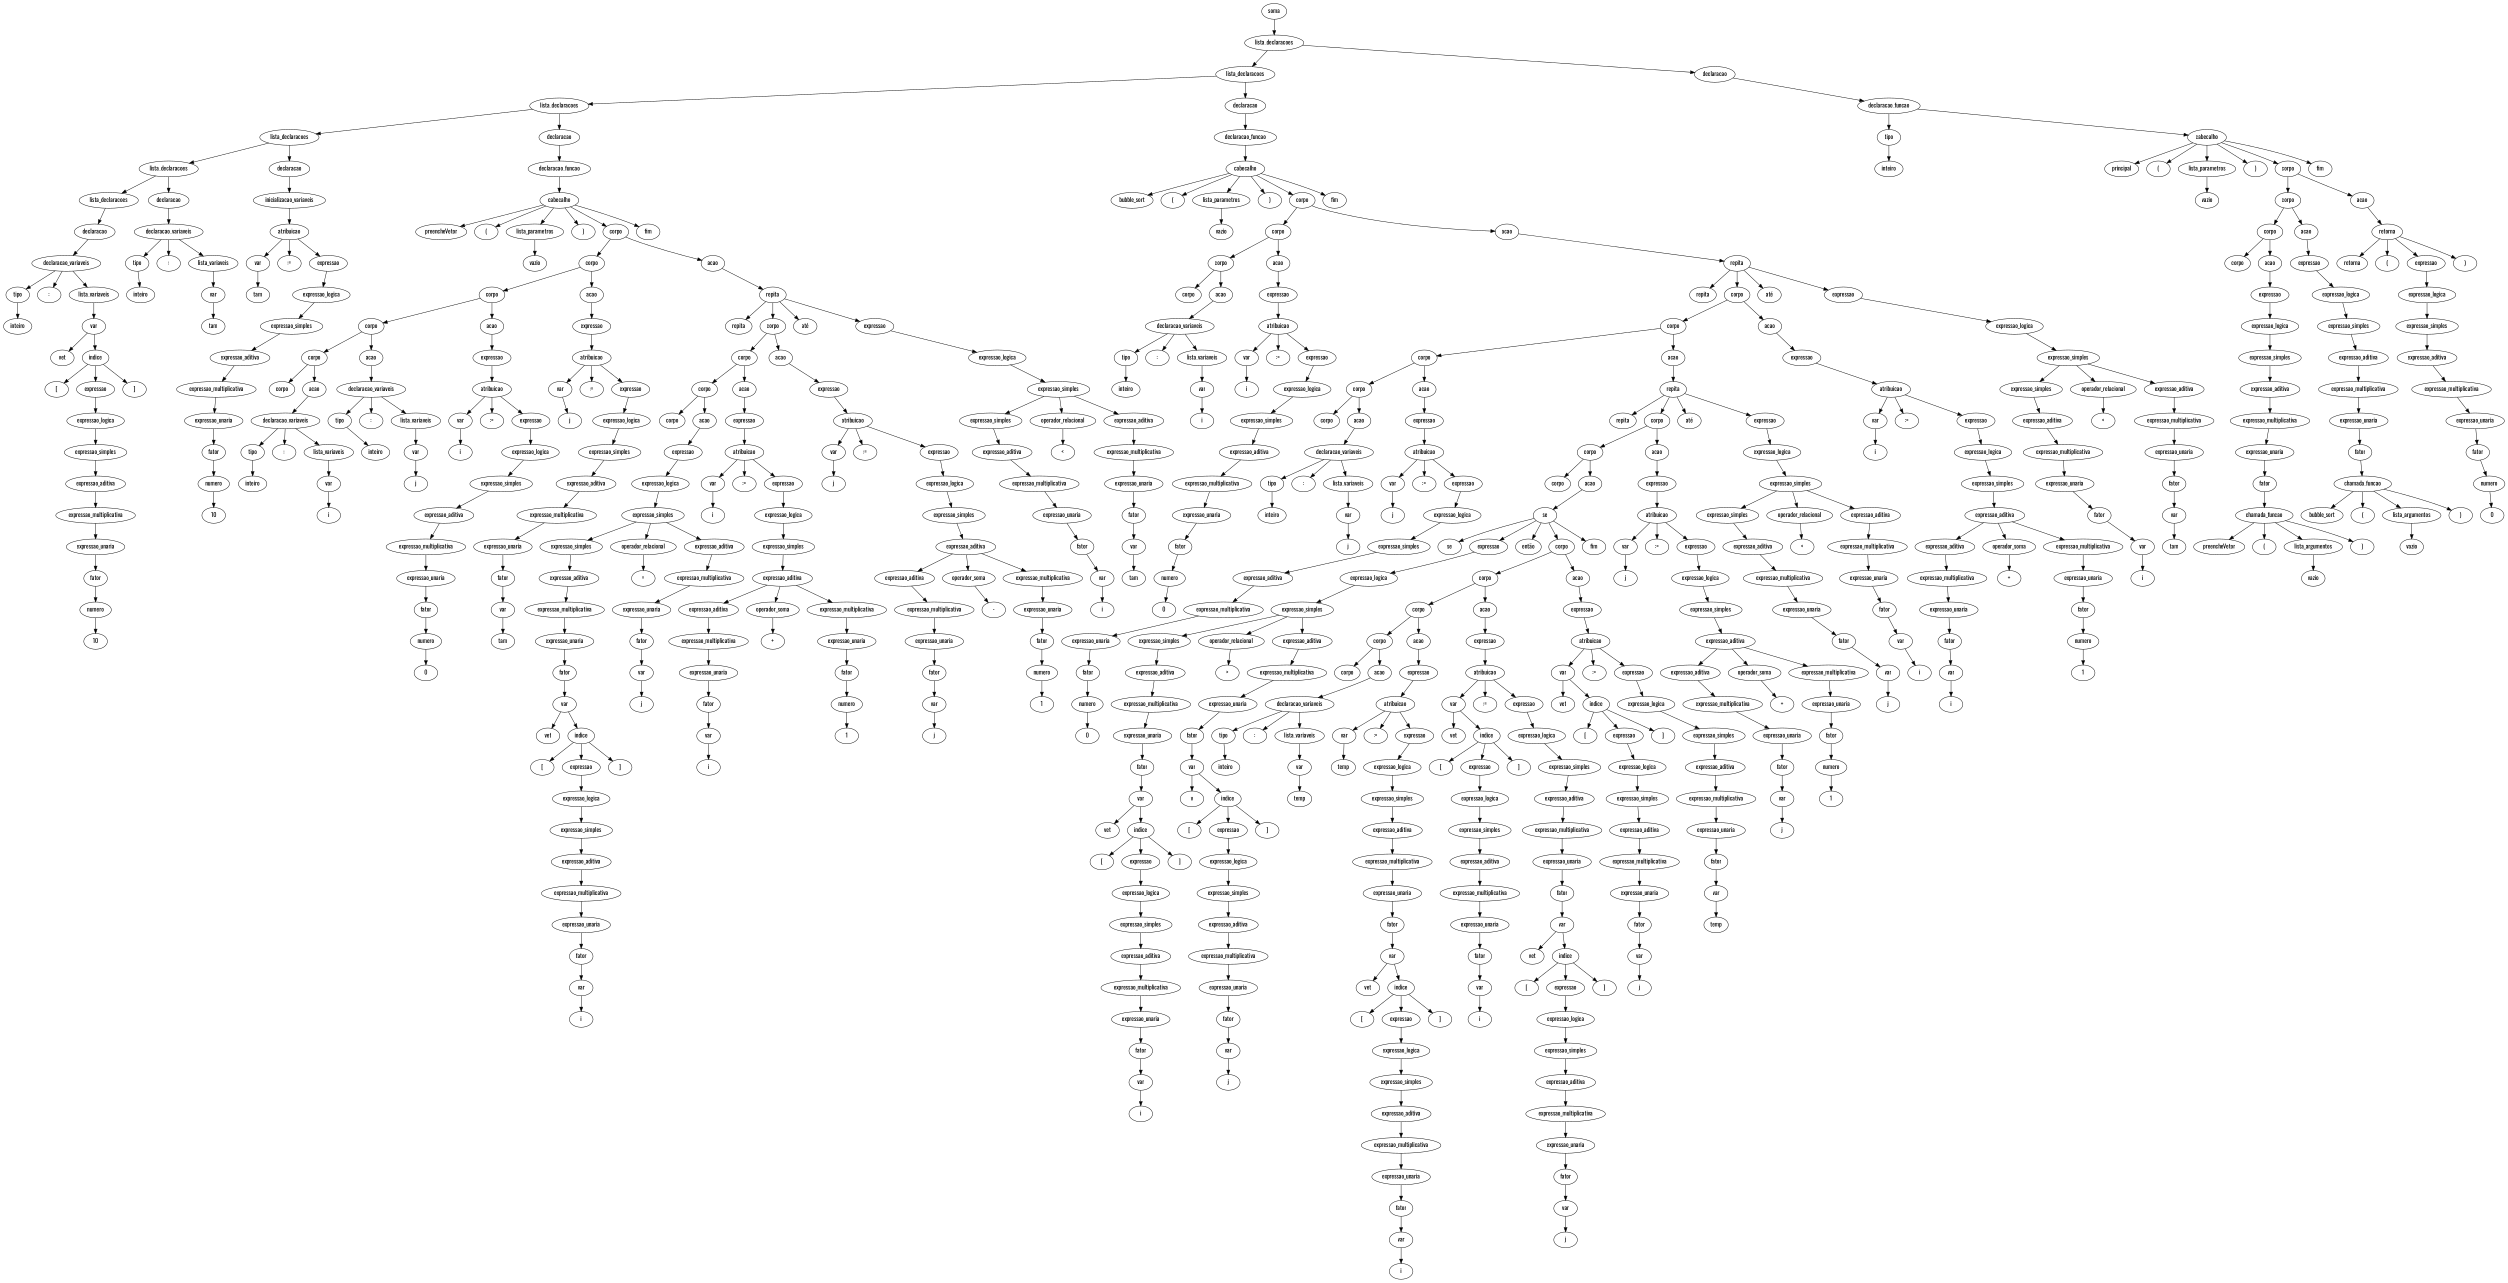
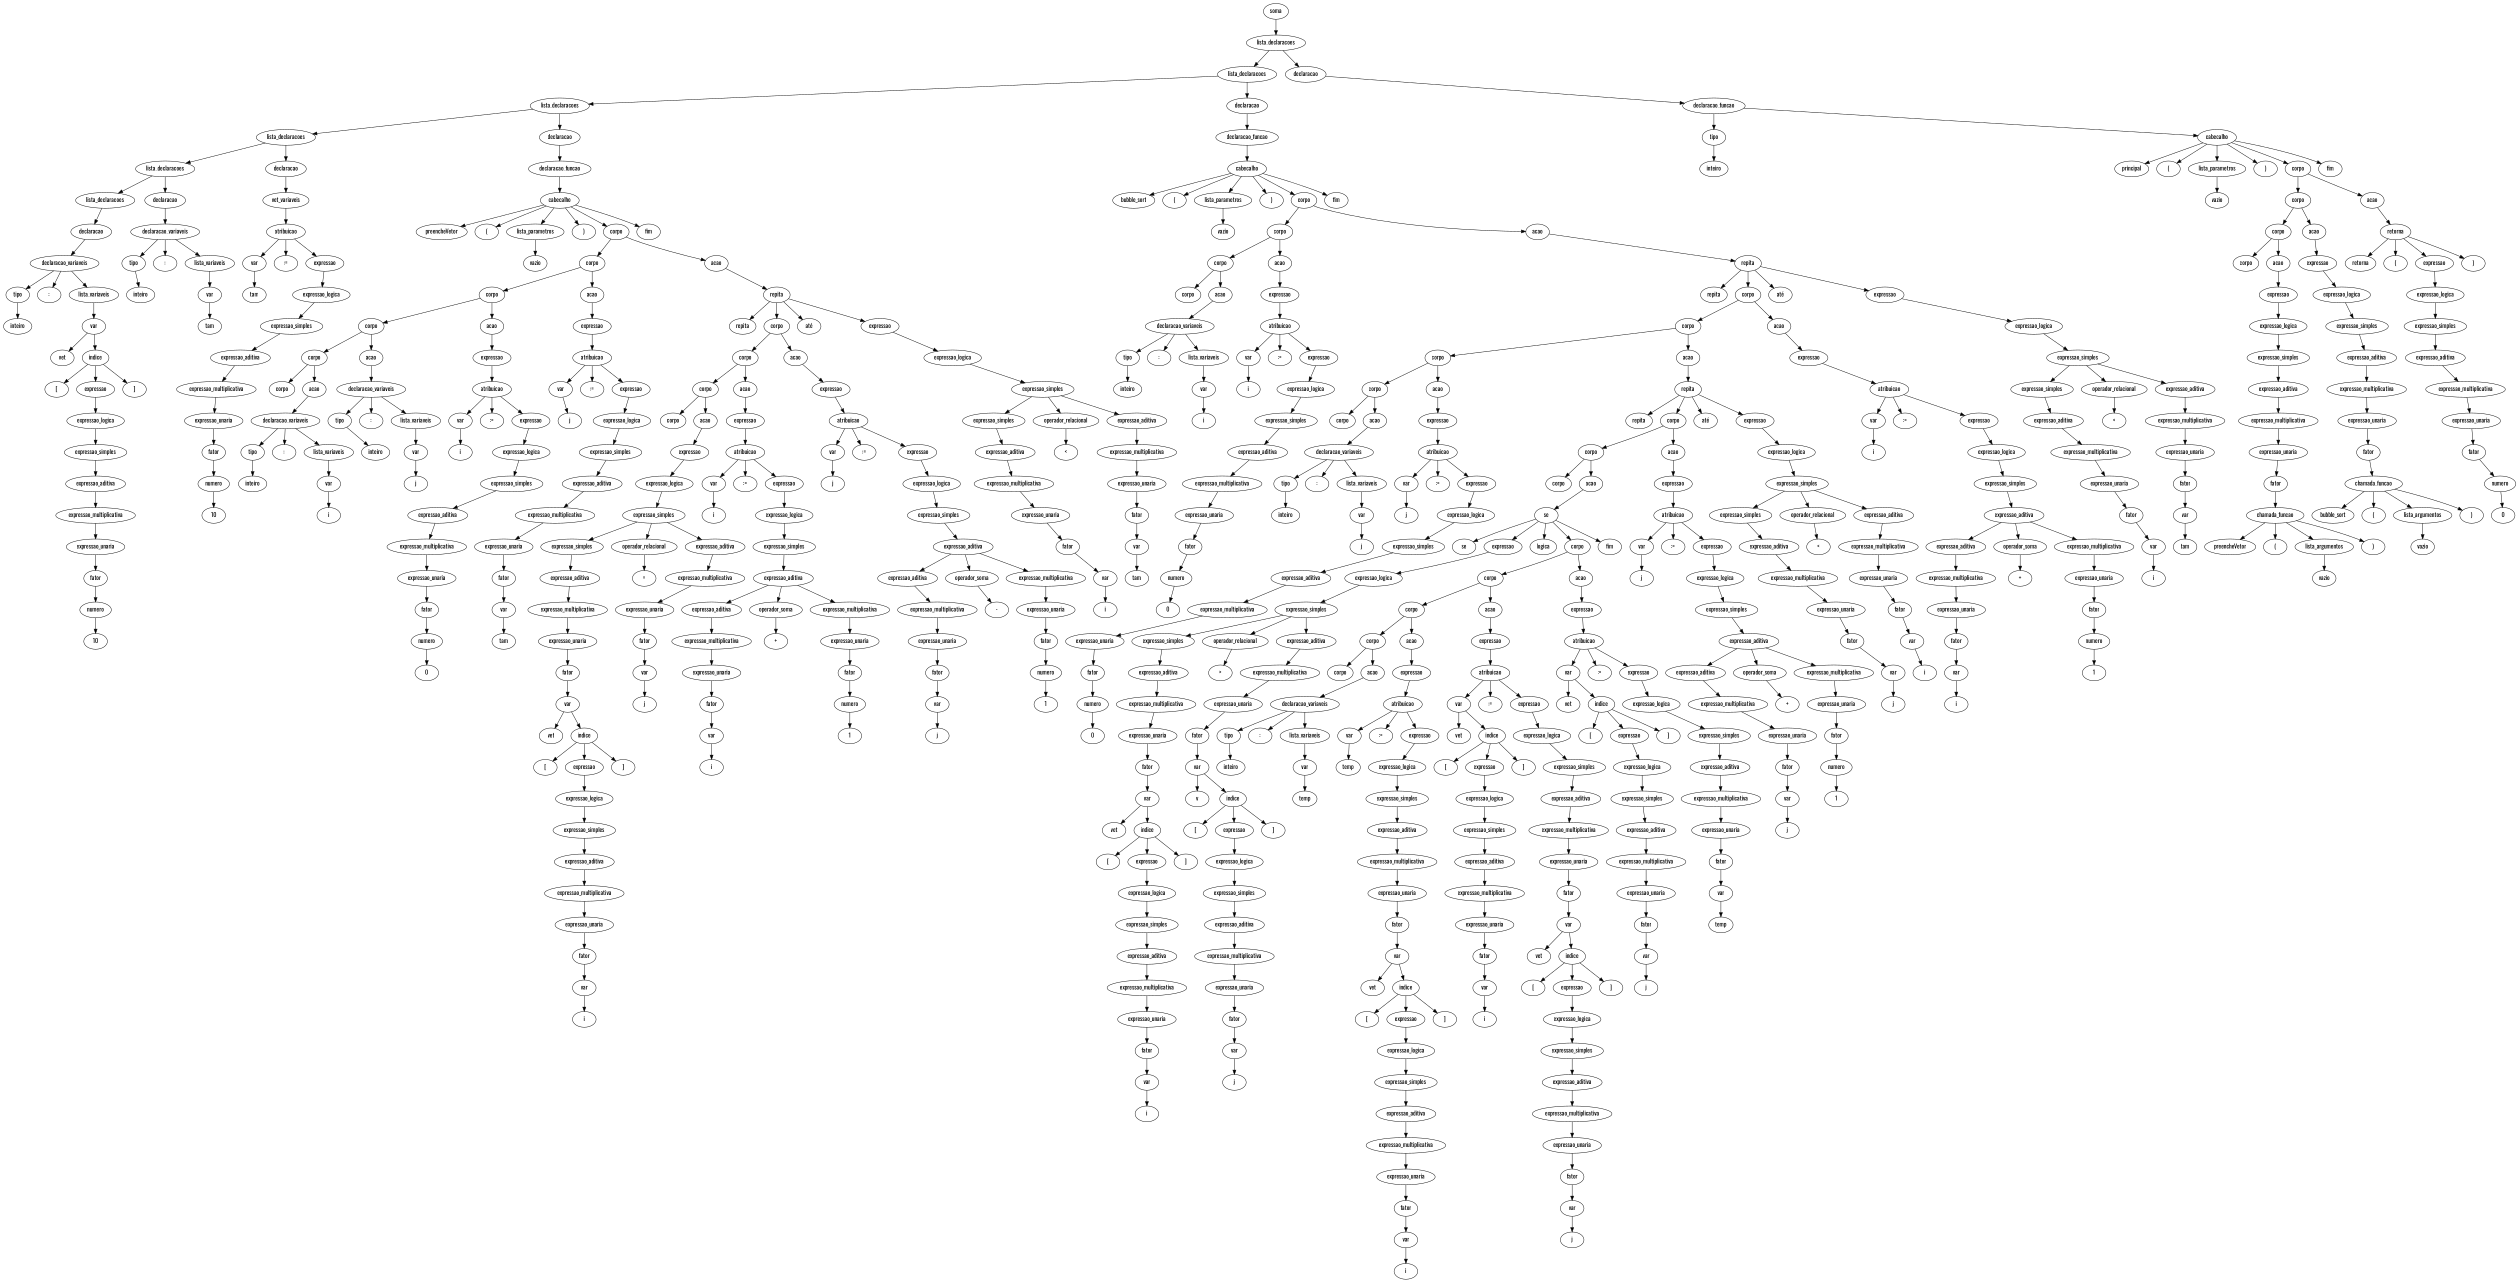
node "inicializacao_variaveis": label "inicializacao_variaveis" -> "vet_variaveis"
node "então": label "então" -> "logica"
